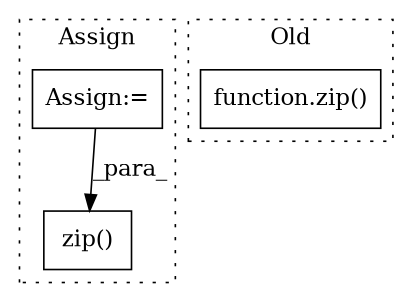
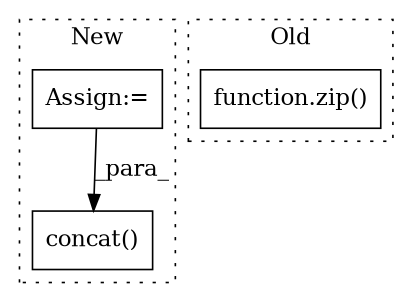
cluster "Assign": label "Assign" -> "New"
node "zip()": label "zip()" -> "concat()"
